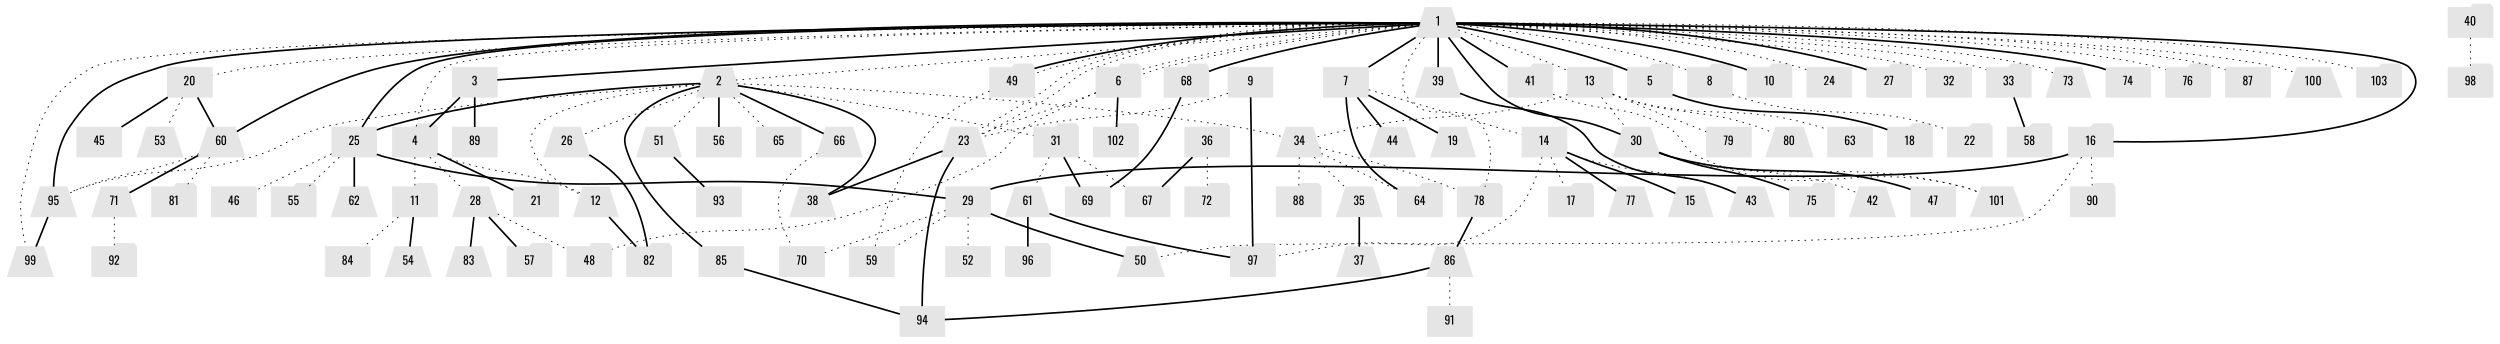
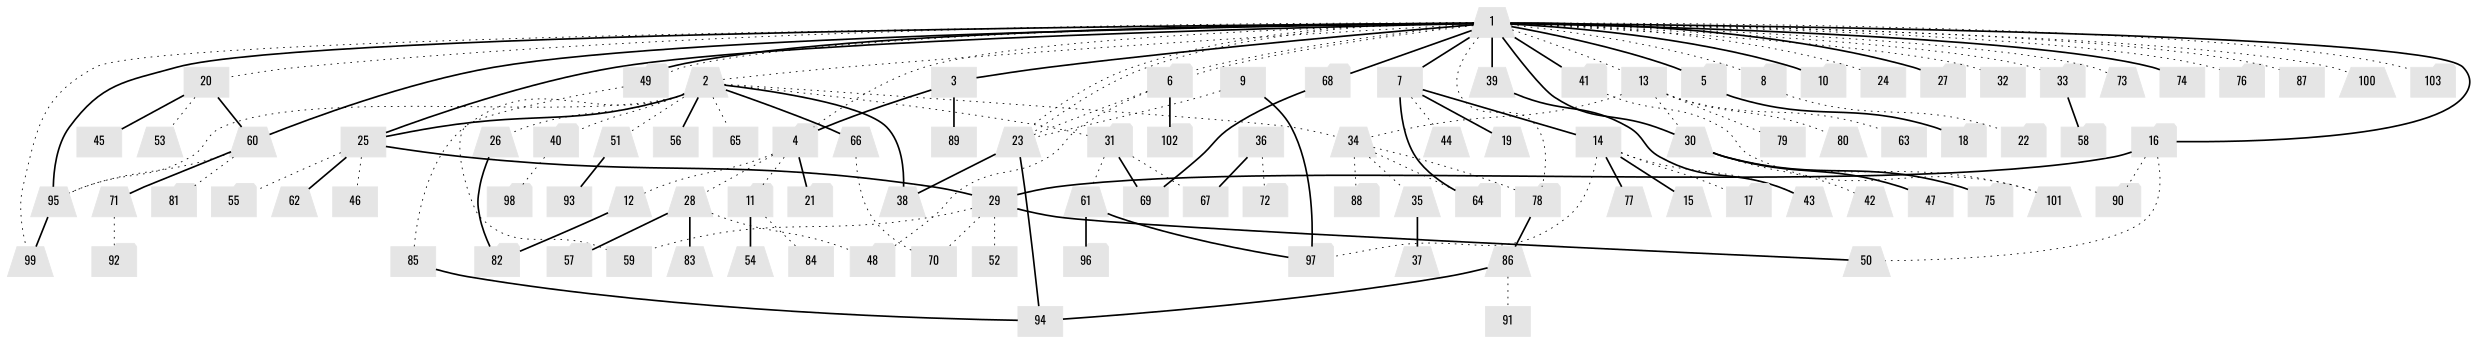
edge "2" -- "12": now "2" -- "40"
edge "7" -- "44": style bold -> dotted
edge "7" -- "14": style dotted -> bold
edge "2" -- "85": style bold -> dotted
